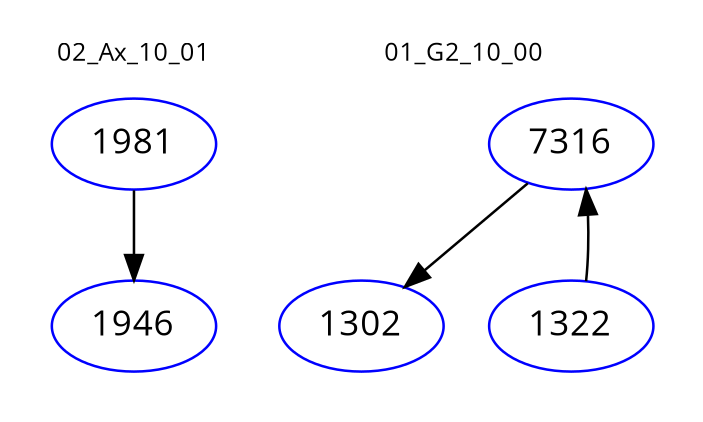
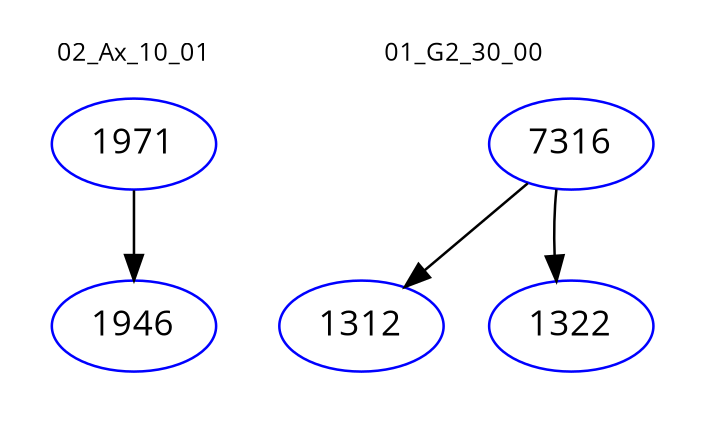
cluster "01_G2_10_00": label "01_G2_10_00" -> "01_G2_30_00"
node "1981": label "1981" -> "1971"
edge "1322" -> "7316": reversed
node "1302": label "1302" -> "1312"
